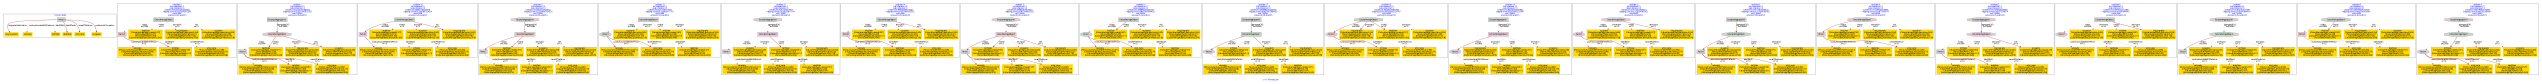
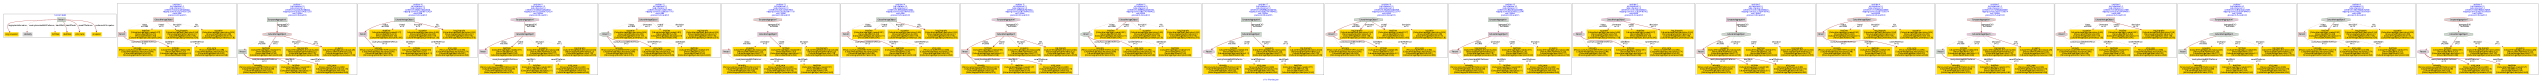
node "nationality": fillcolor gold -> lightgray
